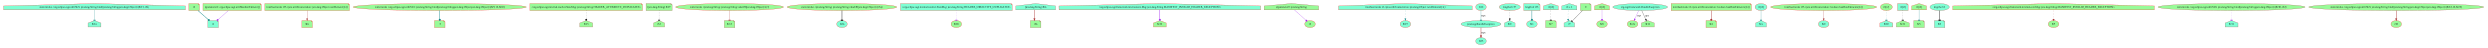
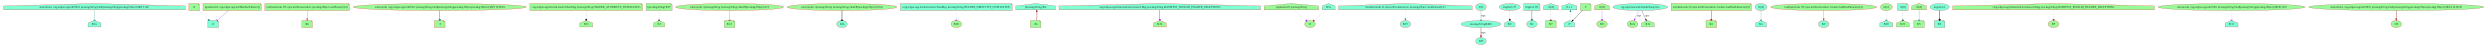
node "$r14": added
edge "(java.lang.String) $r6" -> "r36": reversed
edge "i2 + 1" -> "i9": reversed
edge "r2" -> "r1": style bold -> dotted
edge "@parameter1: org.eclipse.osgi.util.ManifestElement[]" -> "r1": arrowhead dot -> tee
edge "@parameter0: java.lang.String" -> "r0": style solid -> dotted
edge "lengthof r37" -> "$i0": arrowhead normal -> dot
edge "lengthof r1" -> "$i3": arrowhead tee -> dot
edge "0" -> "i9": arrowhead tee -> normal
node "java.lang.BundleException": label "java.lang.BundleException" -> "java.lang.StringBuffer"
